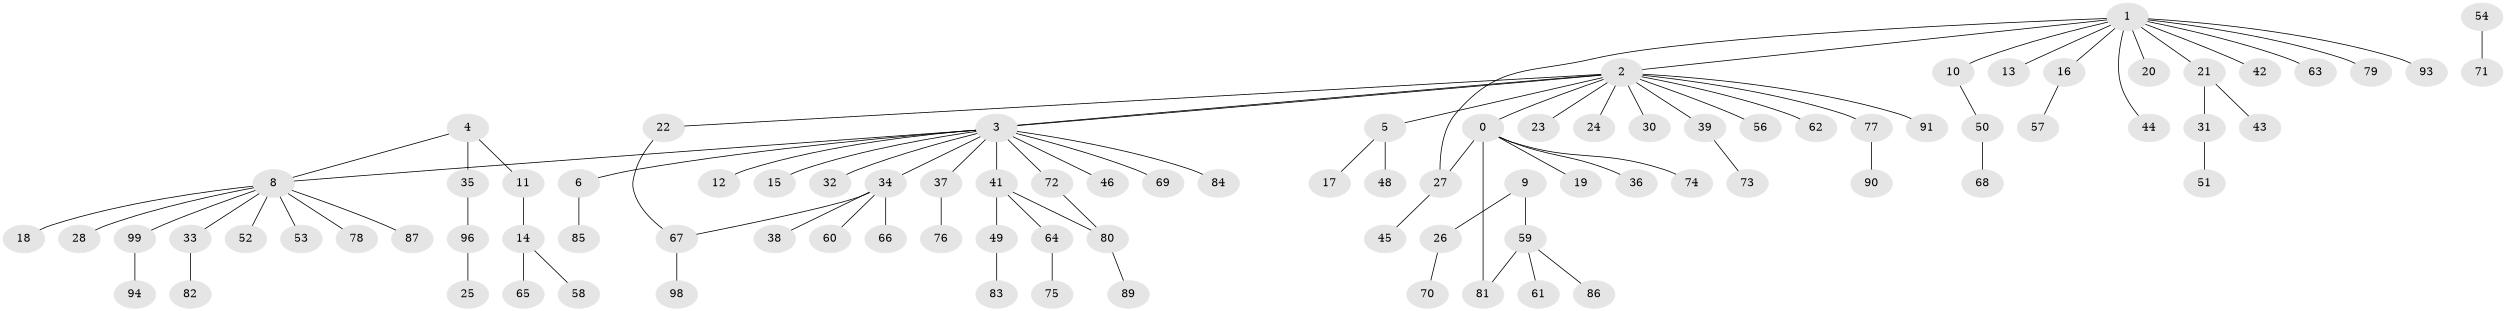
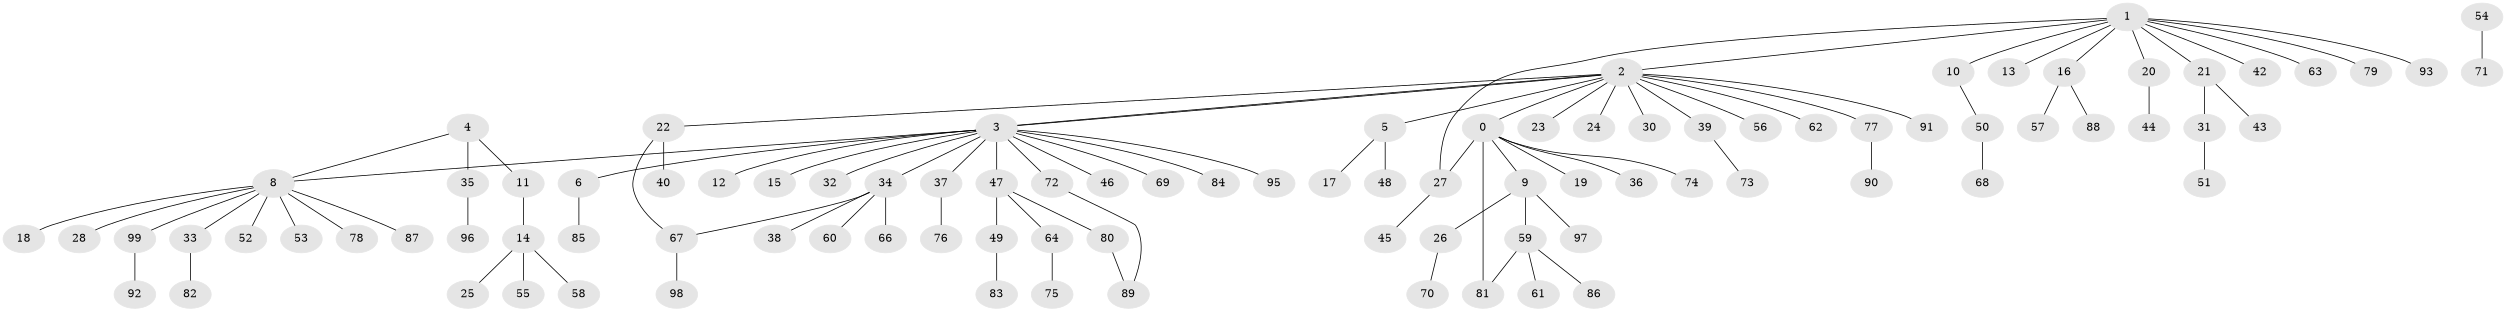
edge "1" -- "44": now "20" -- "44"
node "88": added
edge "0" -- "9": added
node "40": added
node "41": label "41" -> "47"
node "95": added
edge "72" -- "80": now "72" -- "89"
node "97": added
edge "96" -- "25": now "14" -- "25"
node "94": label "94" -> "92"
node "65": label "65" -> "55"
